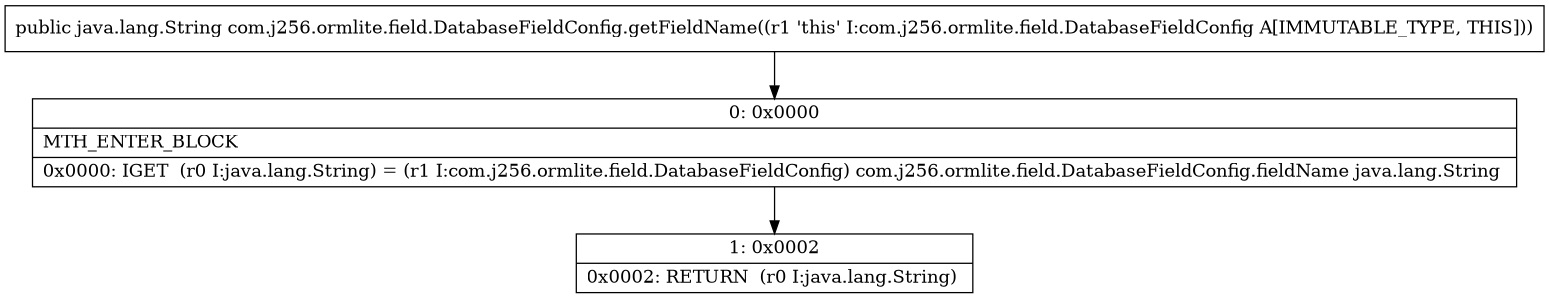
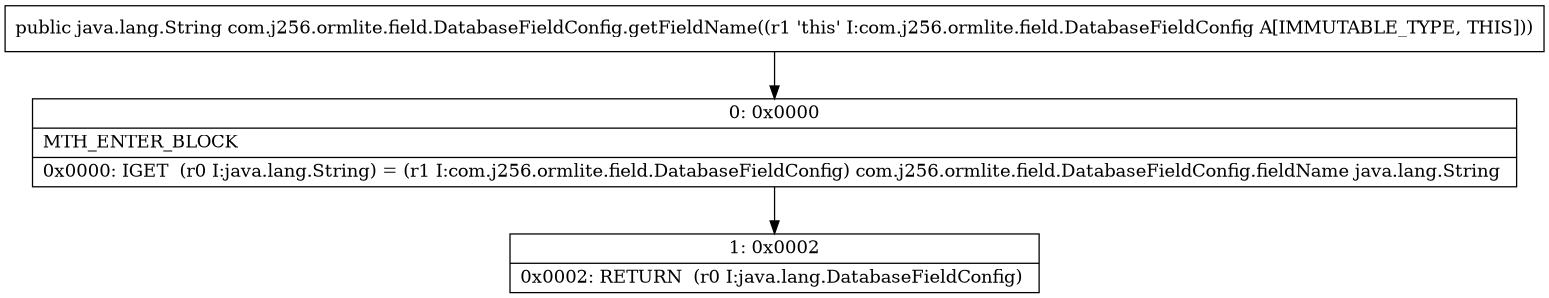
node "1: 0x0002": text "0x0002: RETURN  (r0 I:java.lang.String)" -> "0x0002: RETURN  (r0 I:java.lang.DatabaseFieldConfig)"
